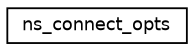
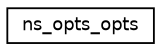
node "ns_connect_opts": label "ns_connect_opts" -> "ns_opts_opts"
